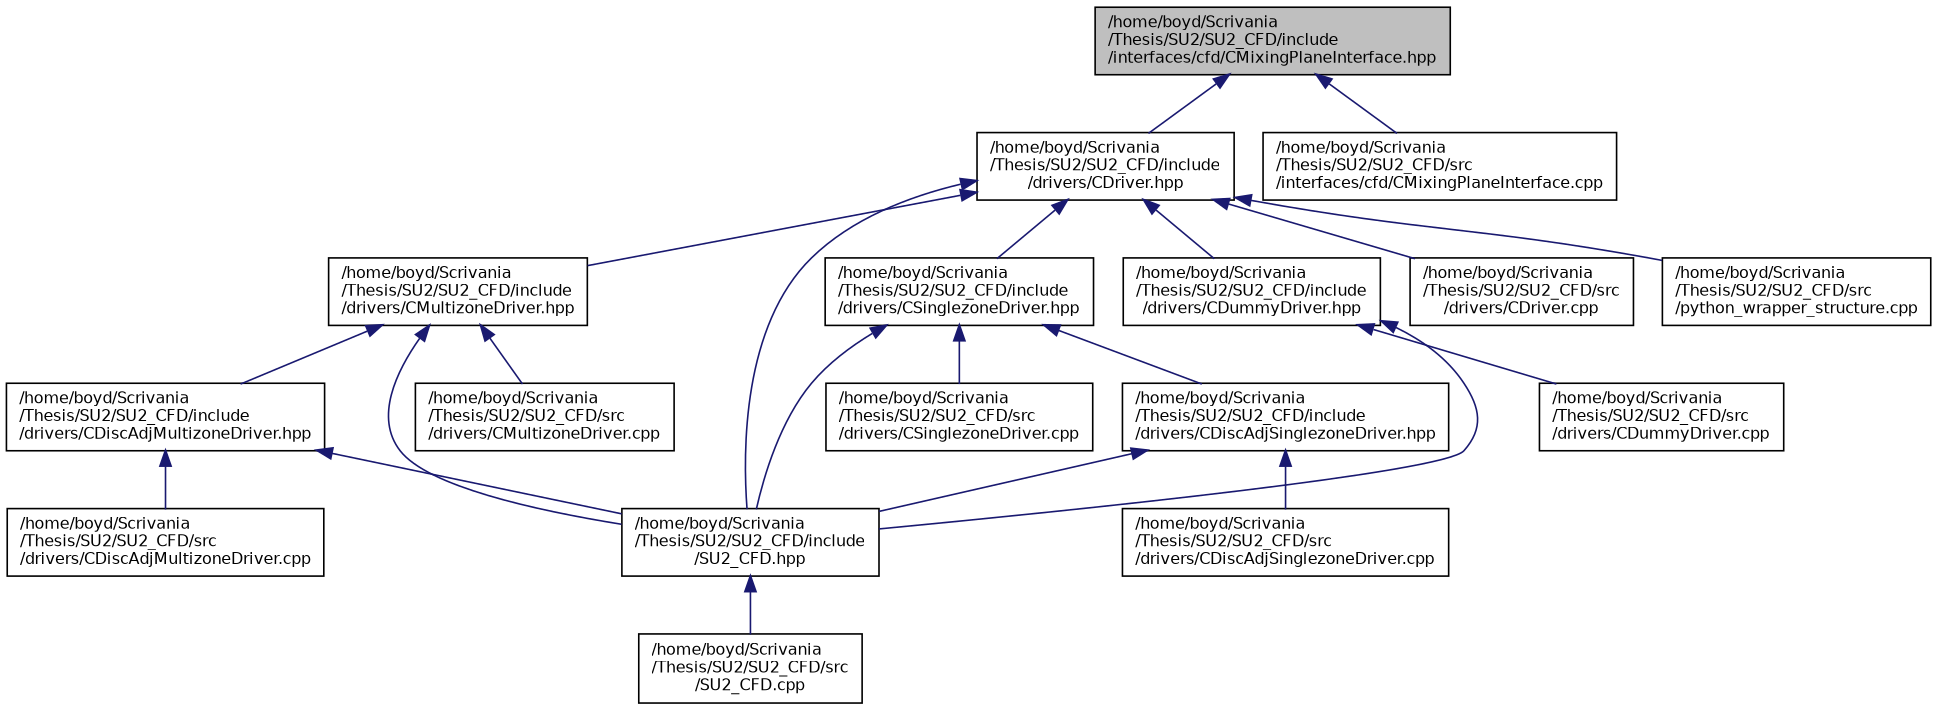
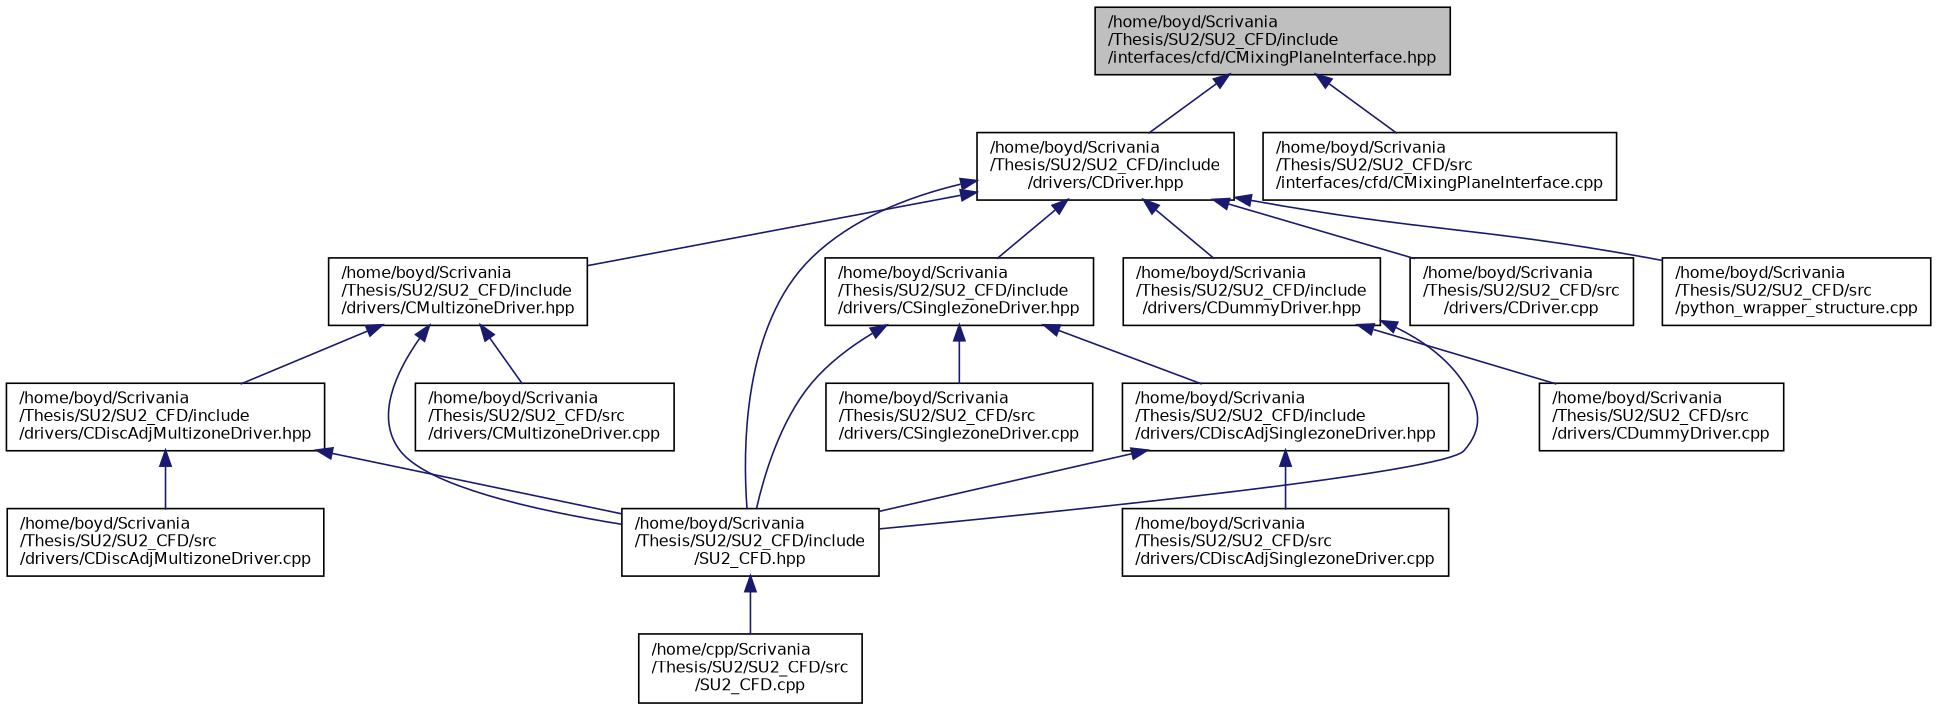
node "/home/boyd/Scrivania /Thesis/SU2/SU2_CFD/src /SU2_CFD.cpp": label "/home/boyd/Scrivania /Thesis/SU2/SU2_CFD/src /SU2_CFD.cpp" -> "/home/cpp/Scrivania /Thesis/SU2/SU2_CFD/src /SU2_CFD.cpp"
